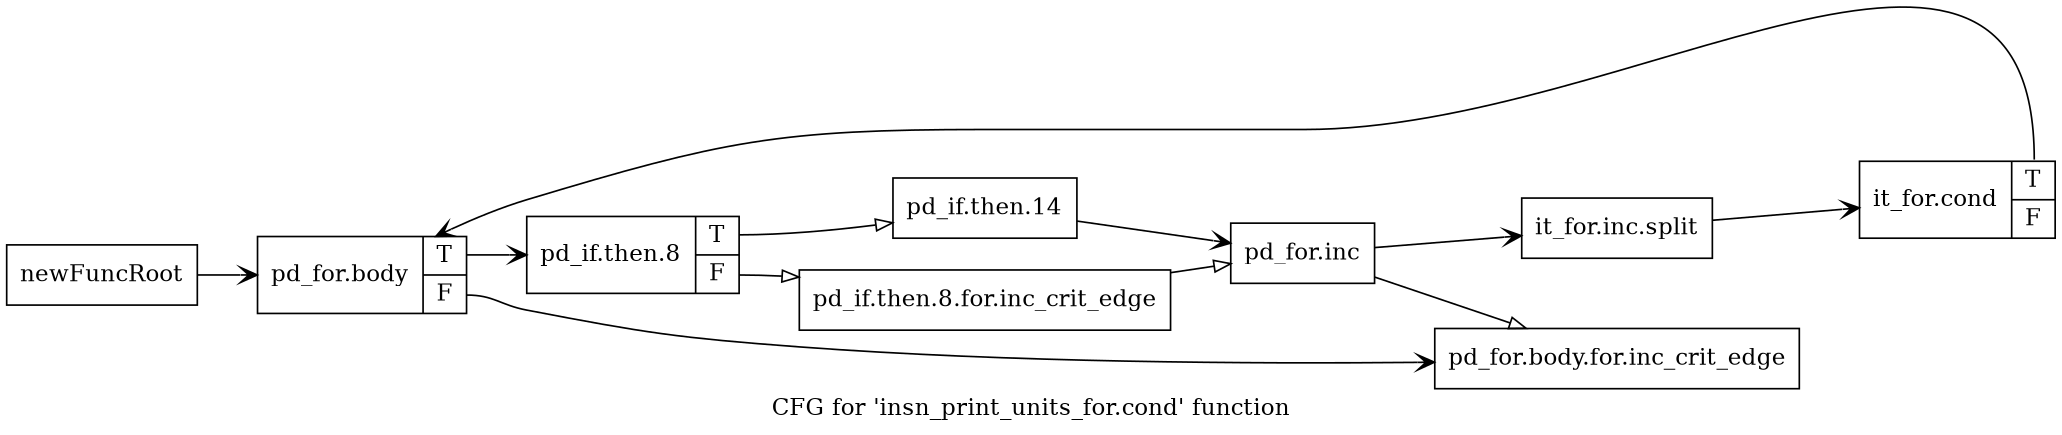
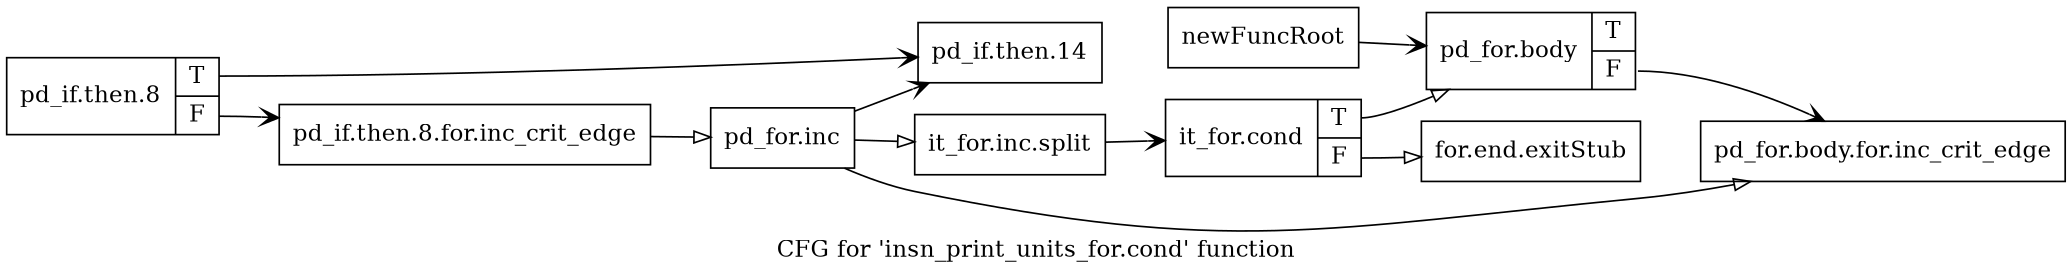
edge "it_for.cond" -> "pd_for.body": arrowhead vee -> onormal
node "for.end.exitStub": added
edge "pd_if.then.14" -> "pd_for.inc": reversed
edge "pd_if.then.8" -> "pd_if.then.14": arrowhead onormal -> vee
edge "pd_for.inc" -> "it_for.inc.split": arrowhead vee -> onormal
edge "pd_for.body" -> "pd_if.then.8": removed
edge "pd_if.then.8" -> "pd_if.then.8.for.inc_crit_edge": arrowhead onormal -> vee
